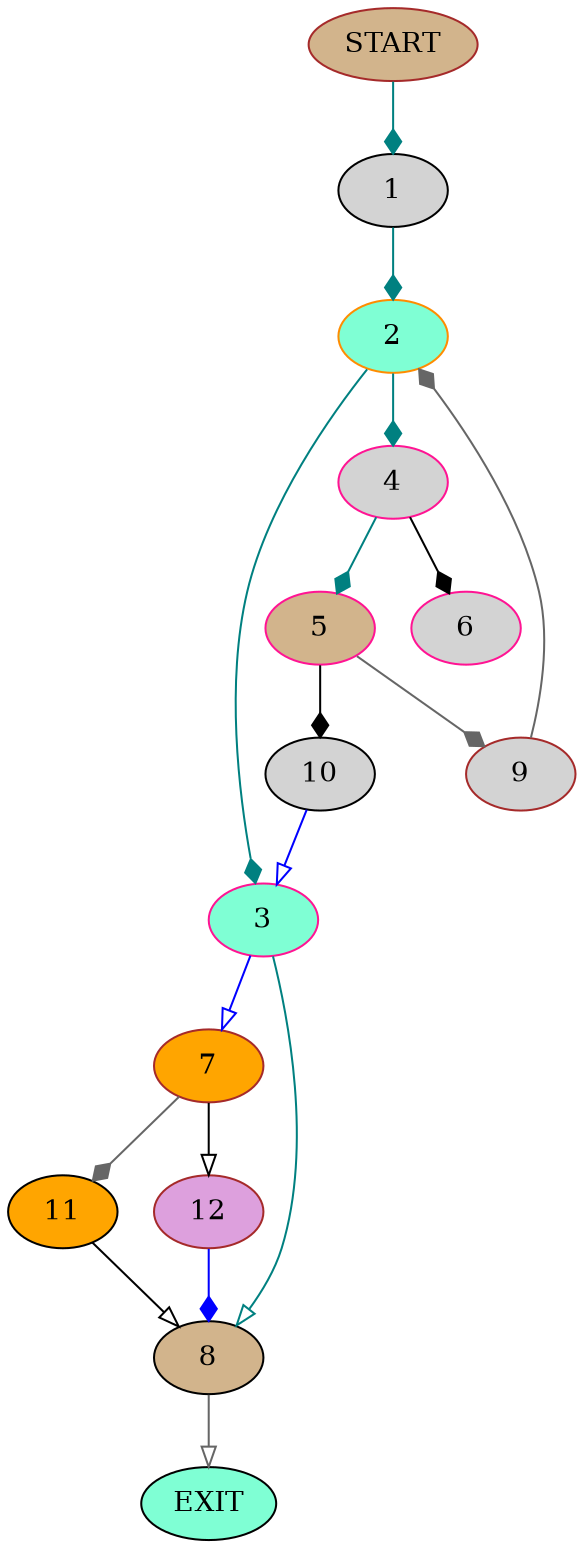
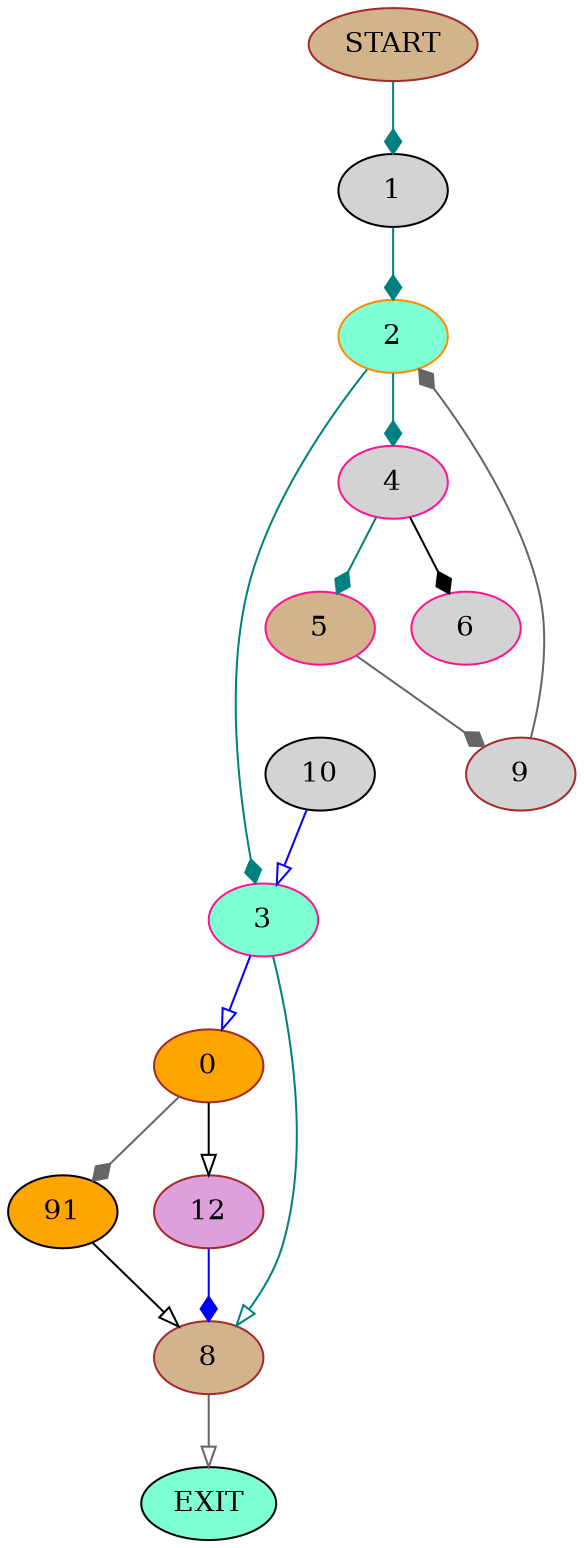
edge "5" -> "10": removed
node "7": label "7" -> "0"
node "11": label "11" -> "91"
node "8": color black -> brown
